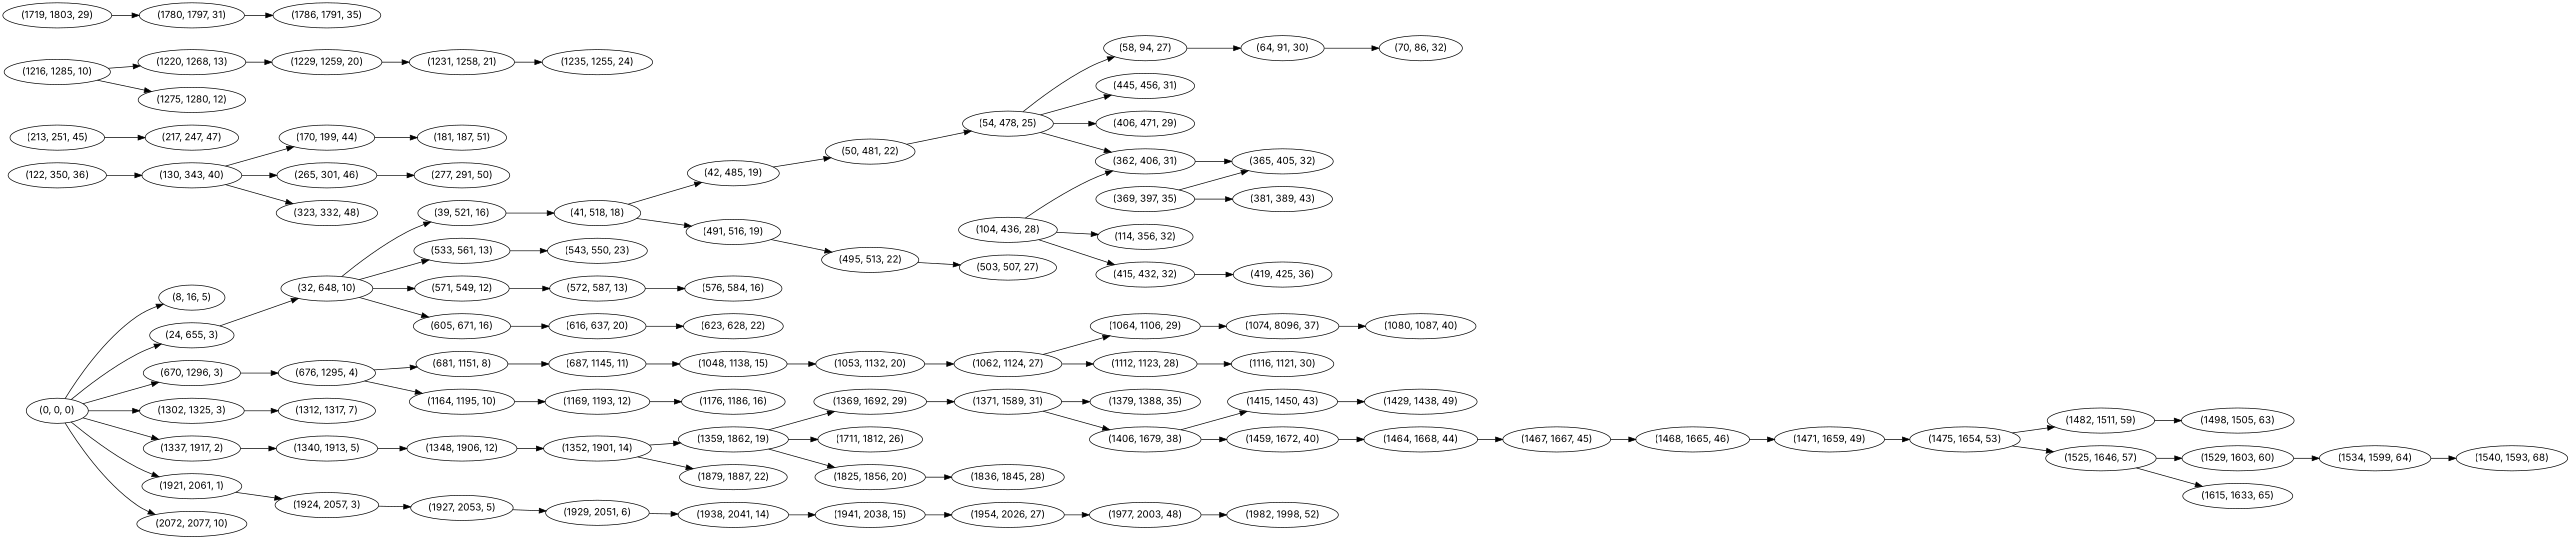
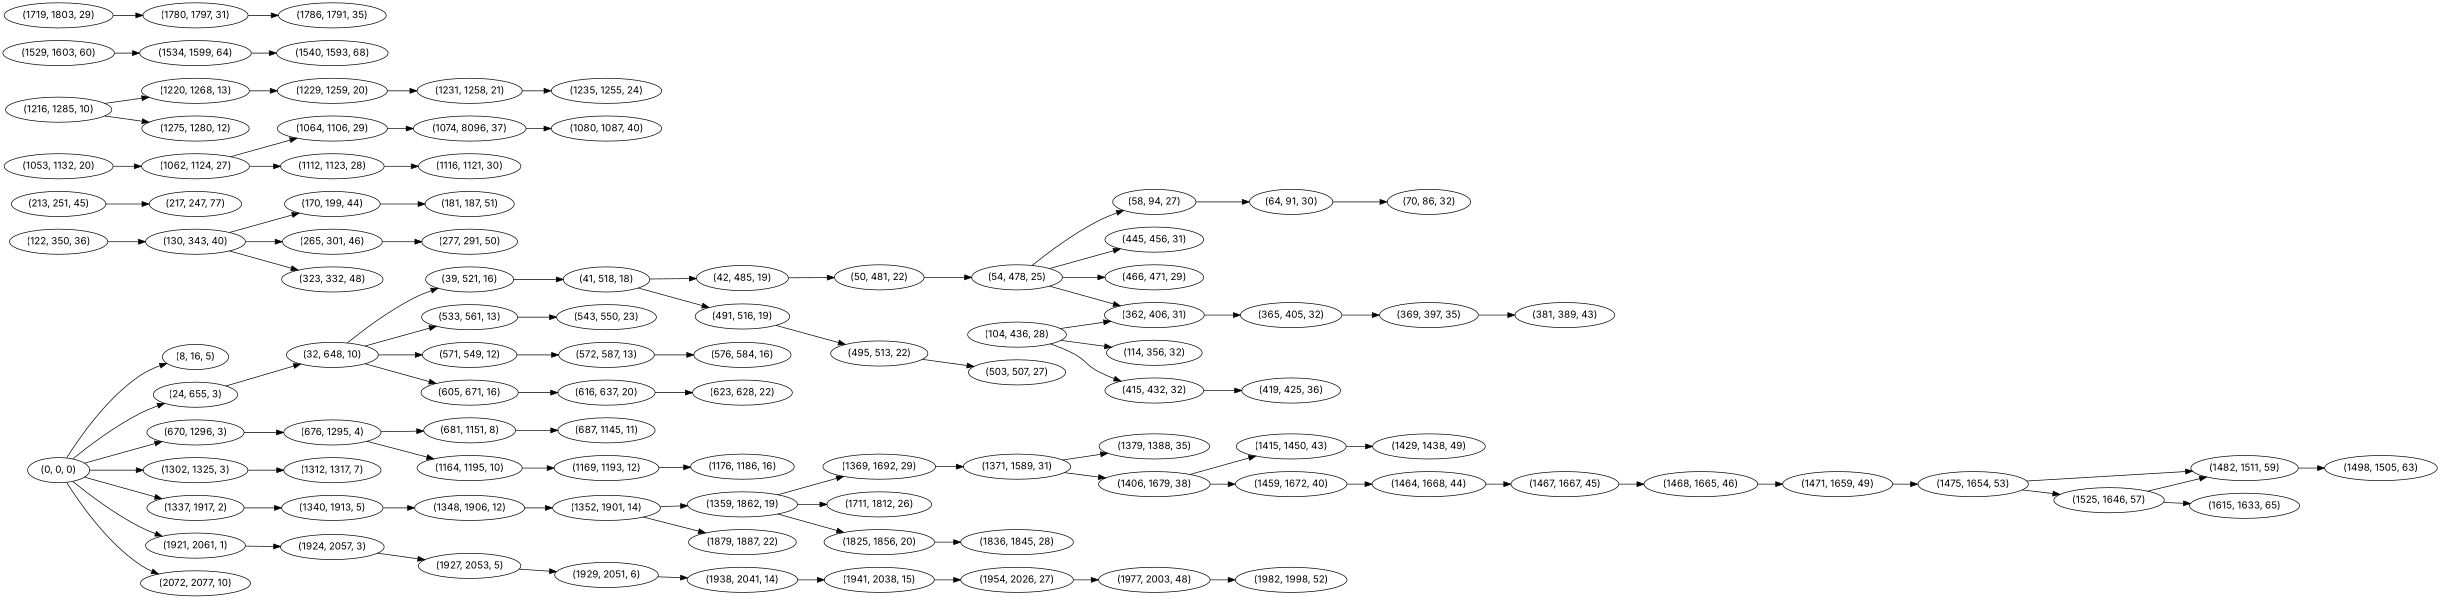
node "(406, 471, 29)": label "(406, 471, 29)" -> "(466, 471, 29)"
node "(217, 247, 47)": label "(217, 247, 47)" -> "(217, 247, 77)"
edge "(369, 397, 35)" -> "(365, 405, 32)": reversed
node "(1048, 1138, 15)": removed
edge "(1525, 1646, 57)" -> "(1529, 1603, 60)": now "(1525, 1646, 57)" -> "(1482, 1511, 59)"
